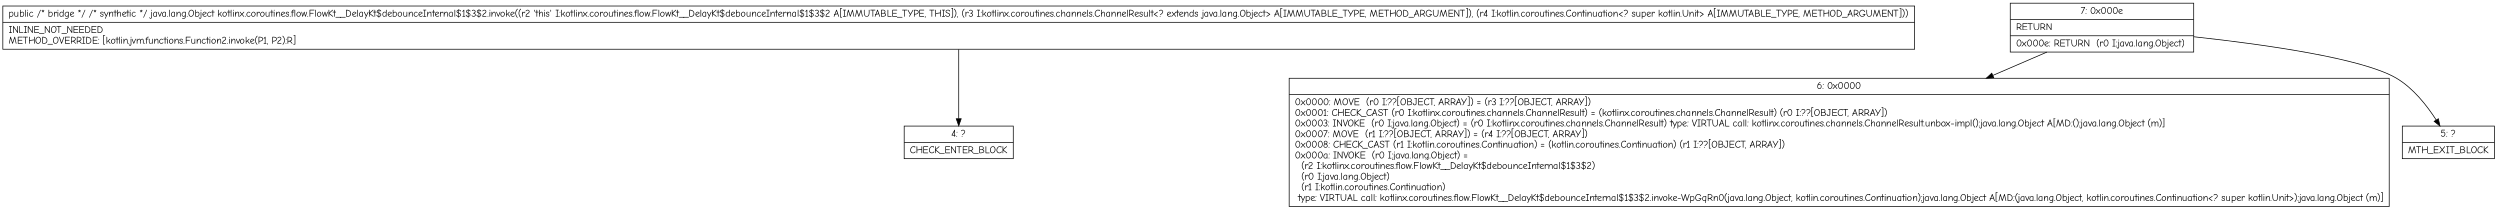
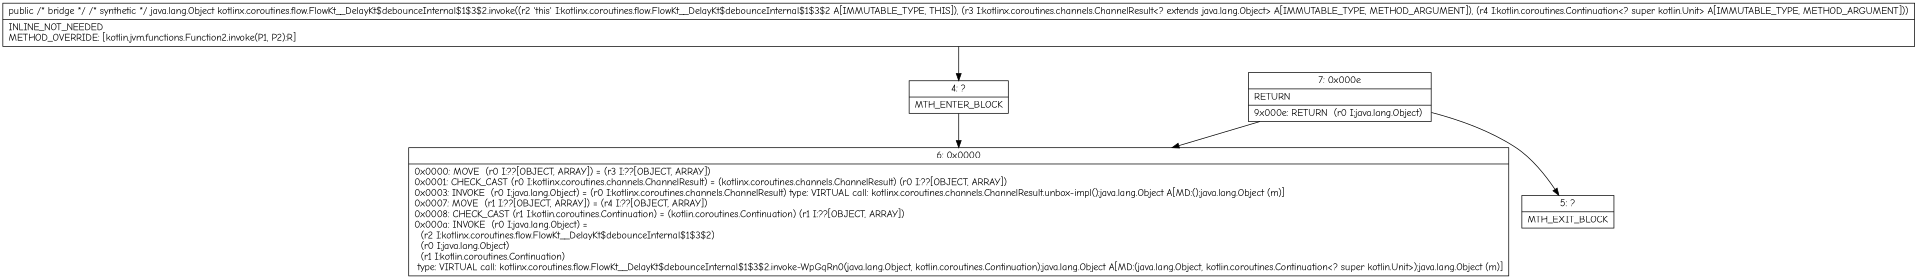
node "7: 0x000e": text "0x000e: RETURN  (r0 I:java.lang.Object)" -> "9x000e: RETURN  (r0 I:java.lang.Object)"
edge "4: ?" -> "6: 0x0000": added
node "4: ?": text "CHECK_ENTER_BLOCK" -> "MTH_ENTER_BLOCK"
